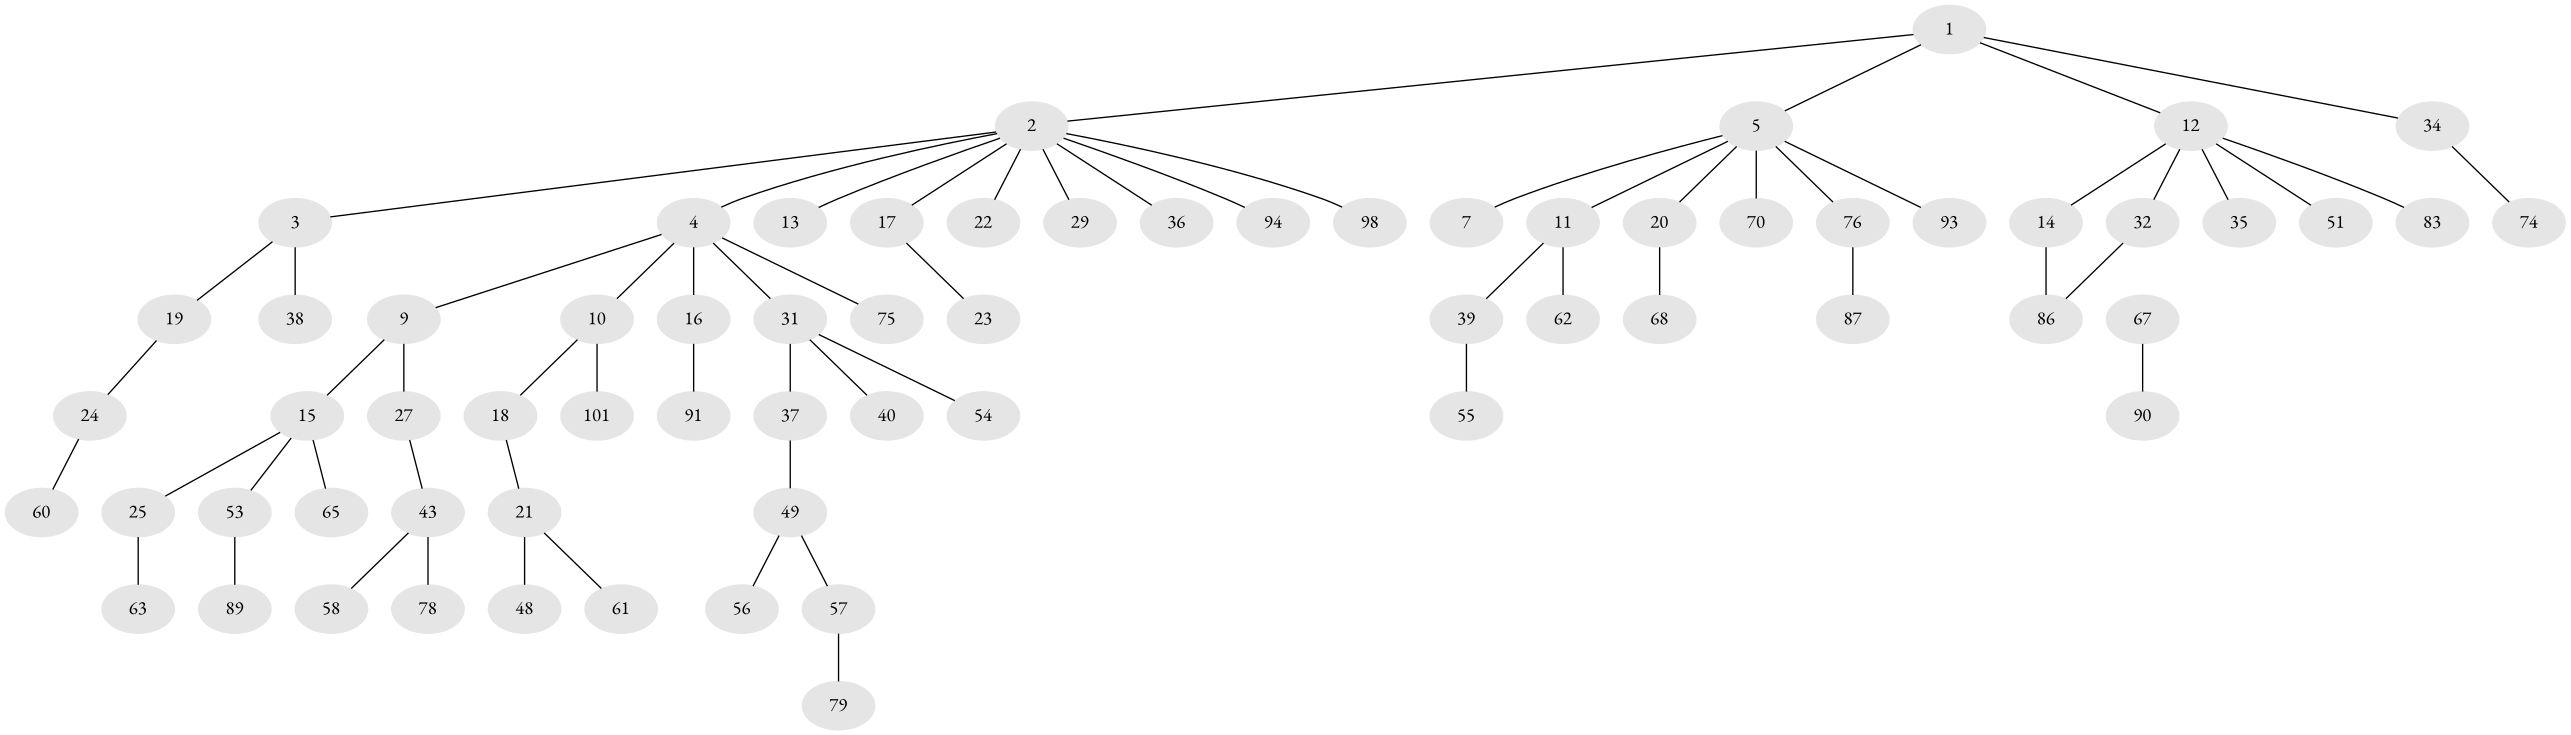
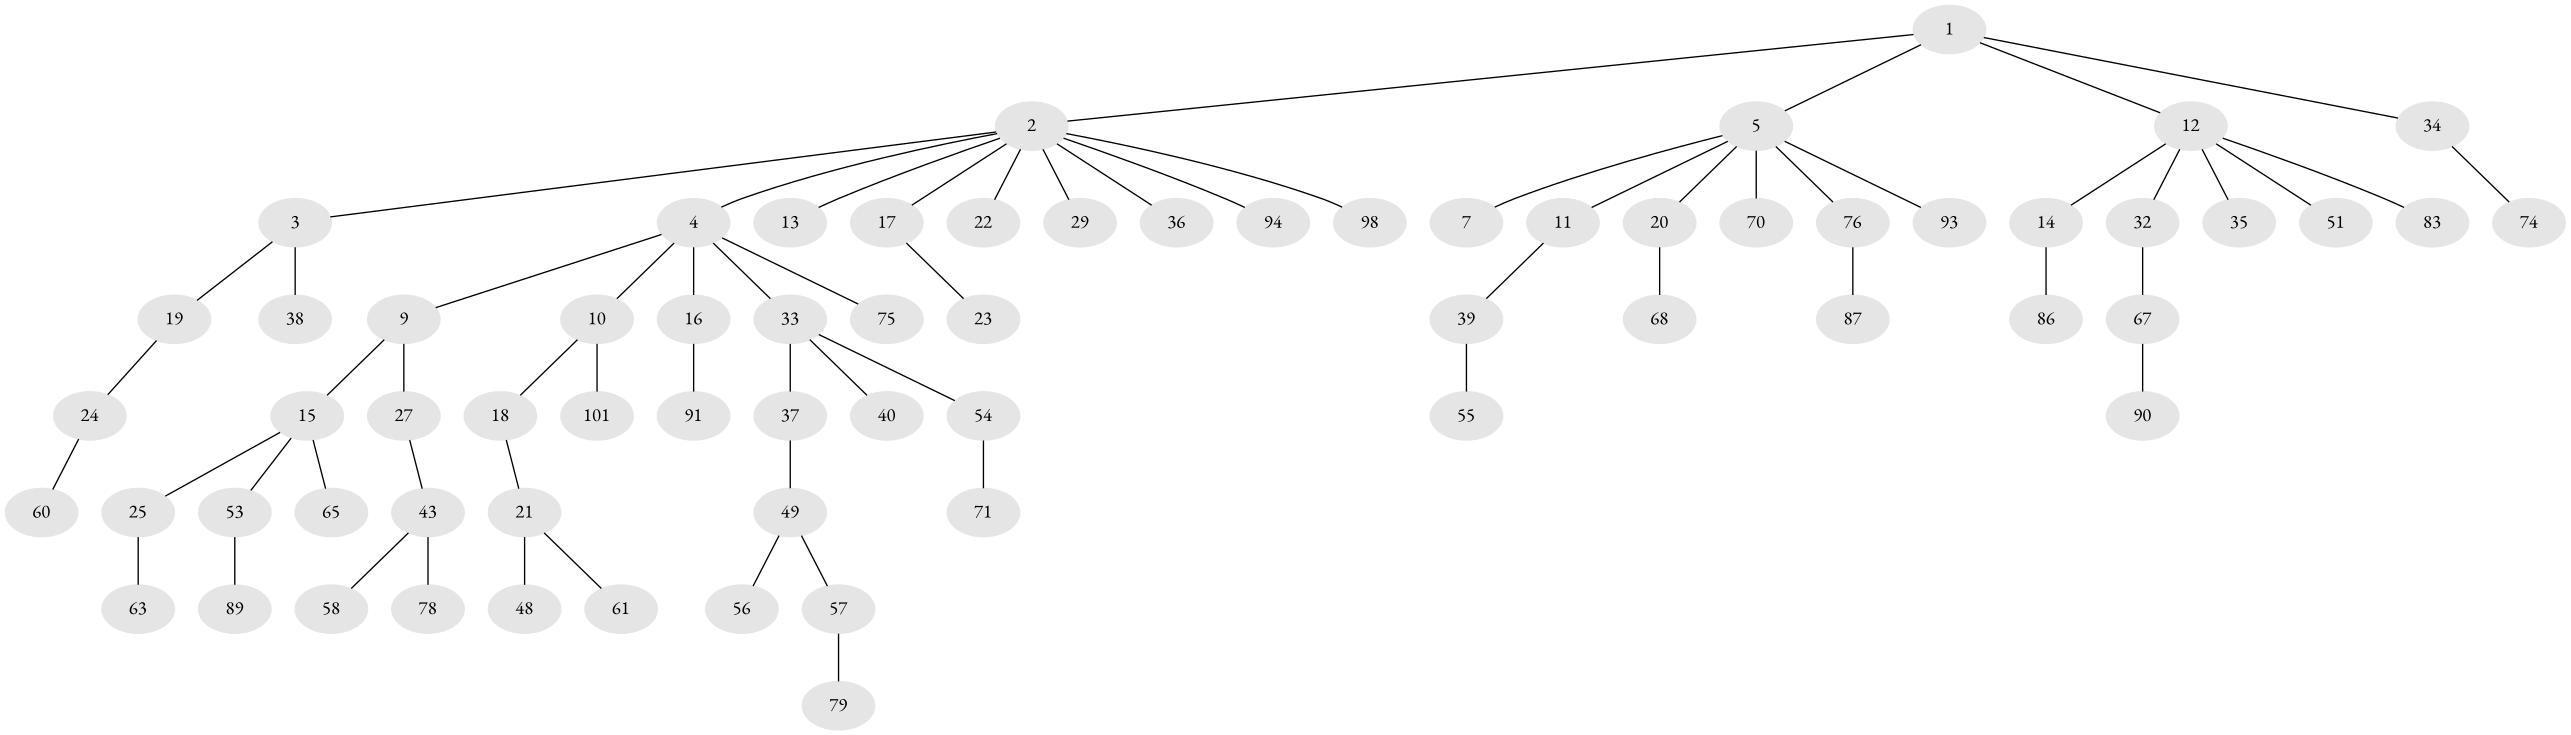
edge "32" -- "86": now "32" -- "67"
node "31": label "31" -> "33"
node "62": removed
node "71": added
